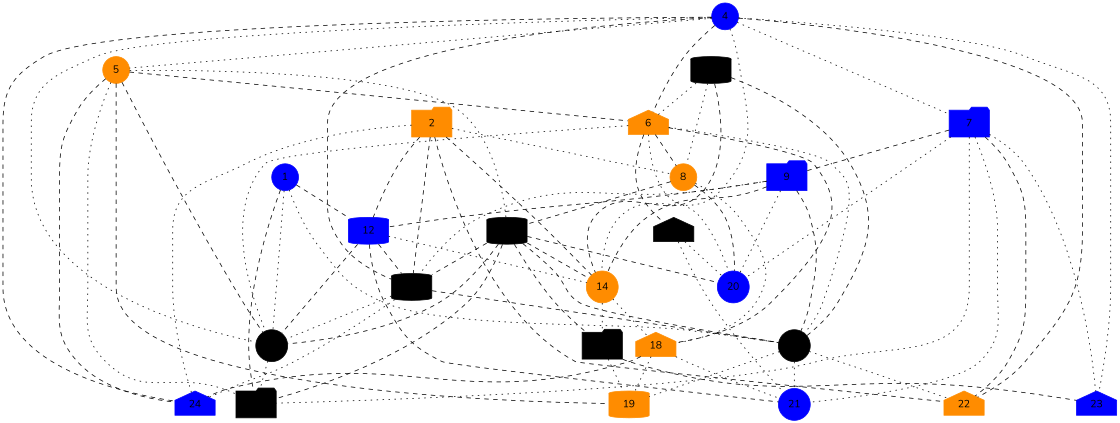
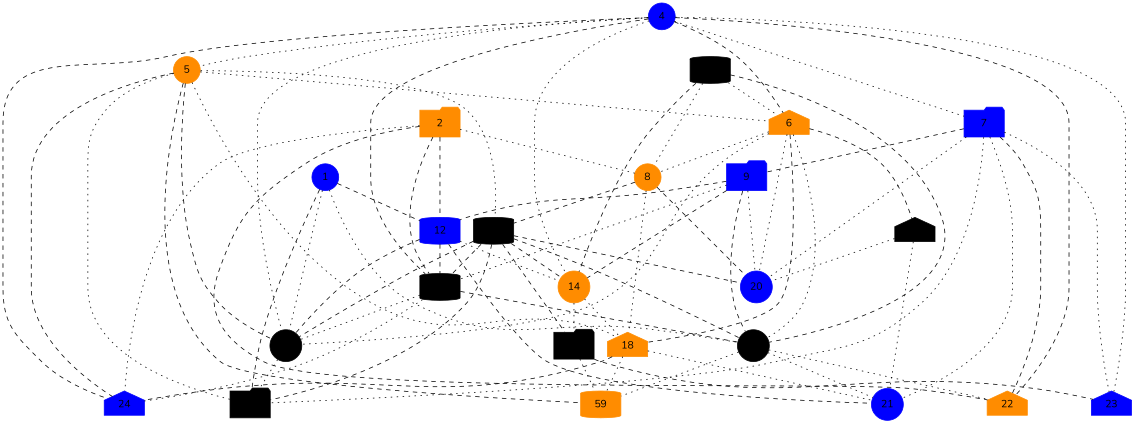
edge "5" -- "6": style dashed -> dotted
edge "6" -- "8": style dashed -> dotted
edge "2" -- "14": removed
edge "5" -- "18": added
node "19": label "19" -> "59"
